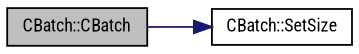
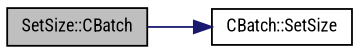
node "CBatch::CBatch": label "CBatch::CBatch" -> "SetSize::CBatch"
